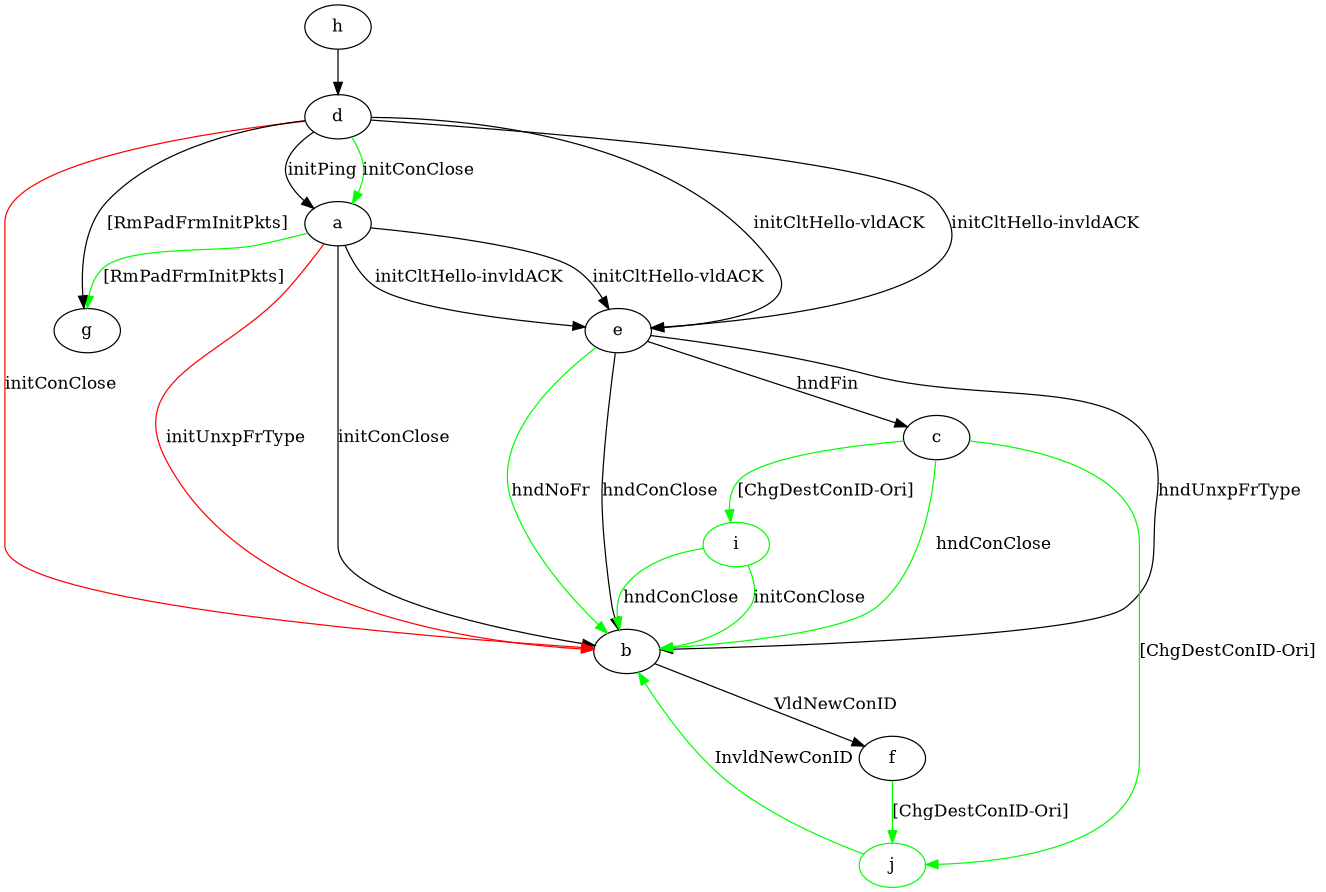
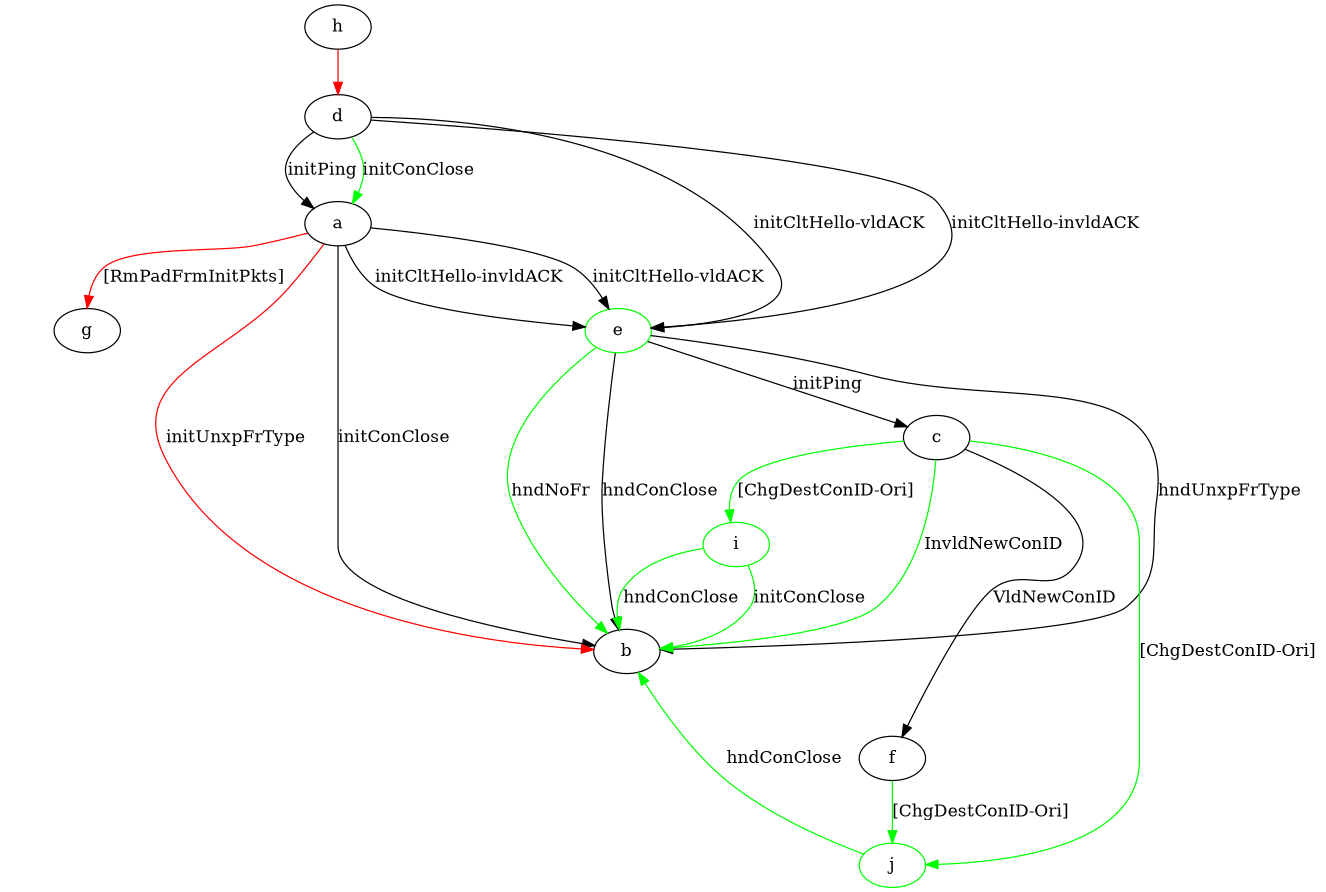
edge "h" -> "d": color black -> red
edge "d" -> "g": removed, label "[RmPadFrmInitPkts]"
edge "a" -> "g": color green -> red
node "e": color black -> green
edge "e" -> "c": label "hndFin " -> "initPing "
edge "d" -> "b": removed, label "initConClose"
edge "c" -> "b": label "hndConClose " -> "InvldNewConID "
edge "b" -> "f": now "c" -> "f"
edge "j" -> "b": label "InvldNewConID " -> "hndConClose "
